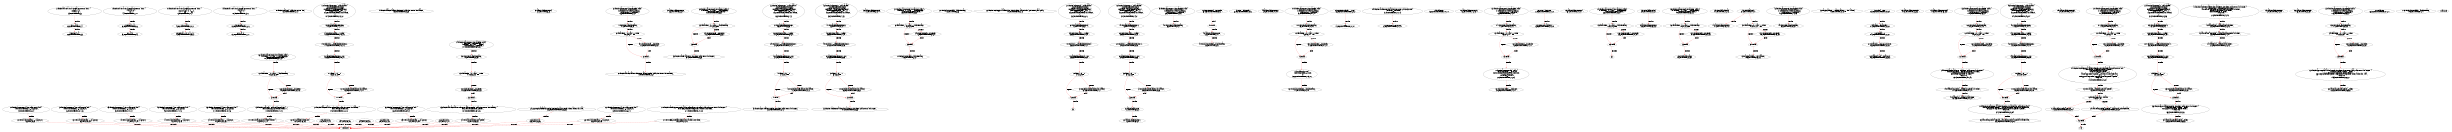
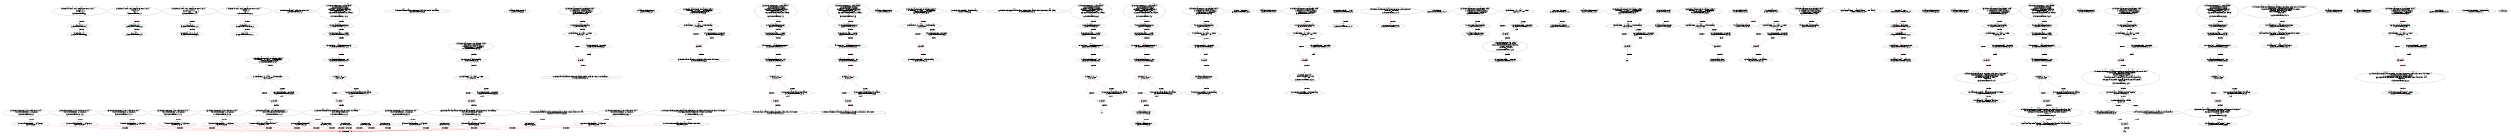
edge "114_ uint _vtime = block.timestamp; 777-new_variable-115-115" -> "115_ if_startTime + (5 * 1 days) == _vtime 785-if-116-117": now "114_ uint _vtime = block.timestamp; 777-new_variable-115-115" -> "112_ address winner_tmstmp23; 765-new_variable-113-113"
node "91_ if_startTime + (5 * 1 days) == _vtime 646-if-92-93": added
edge "251_ if_startTime + (5 * 1 days) == _vtime 1717-if-252-253" -> "251_ end_if": added, label "neg_next"
